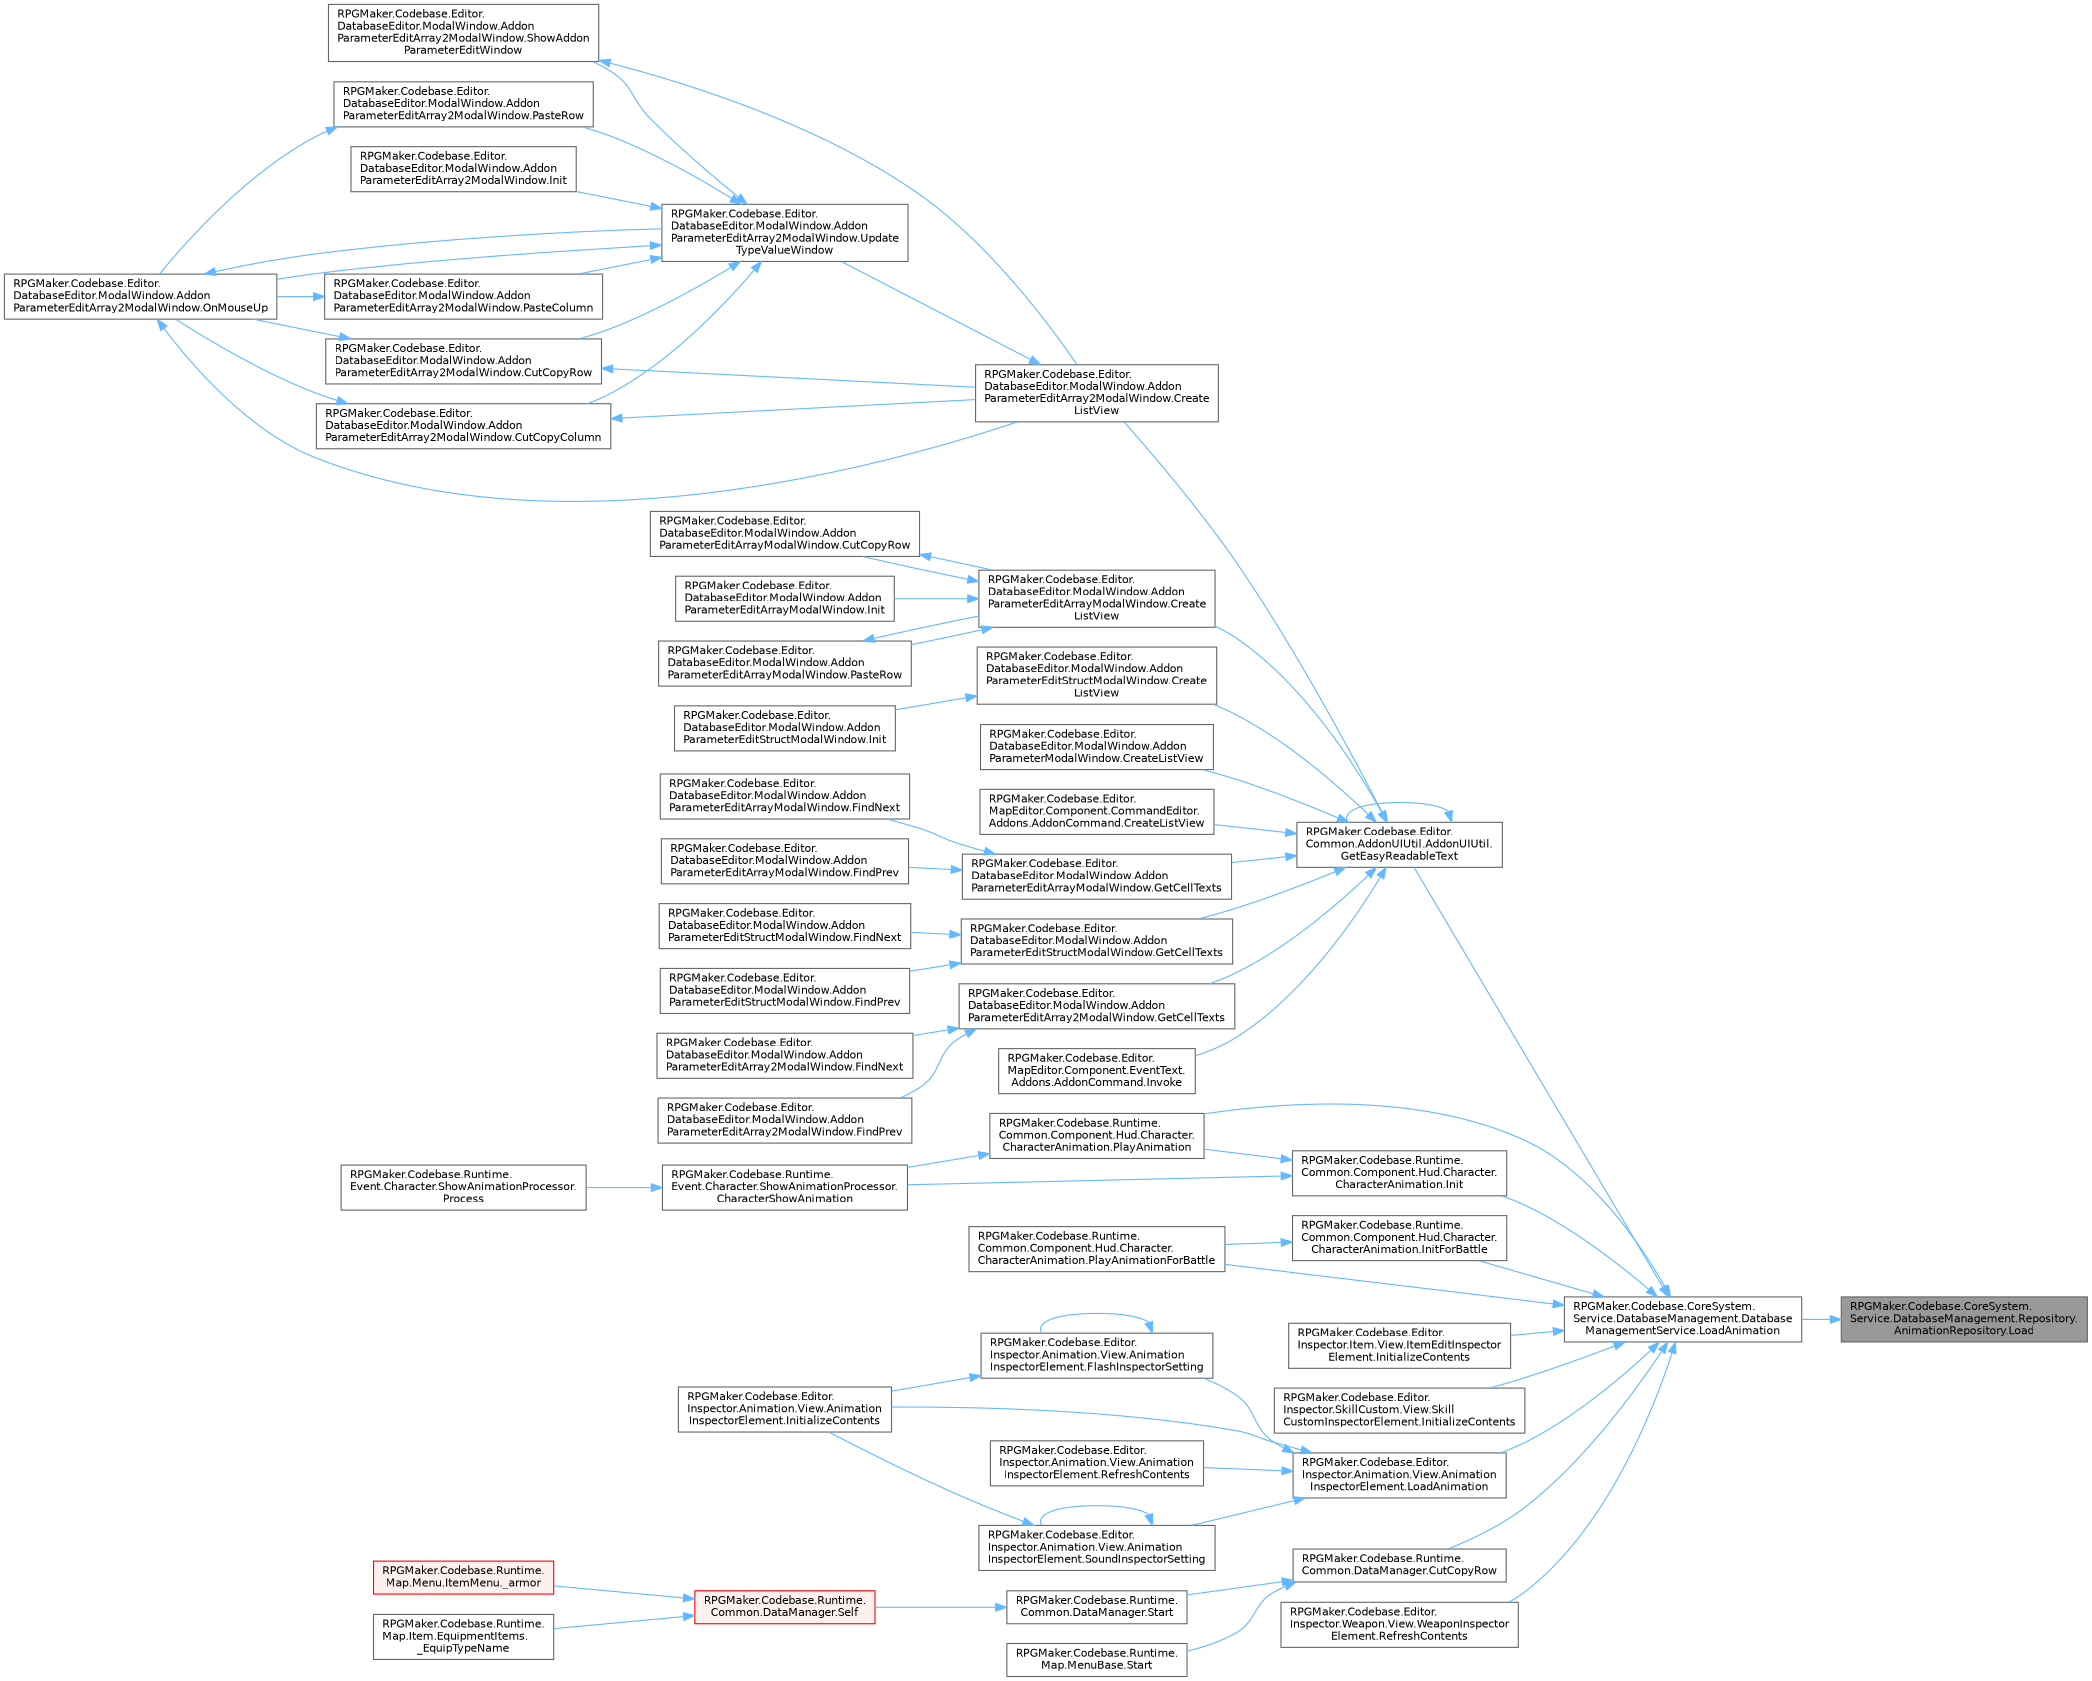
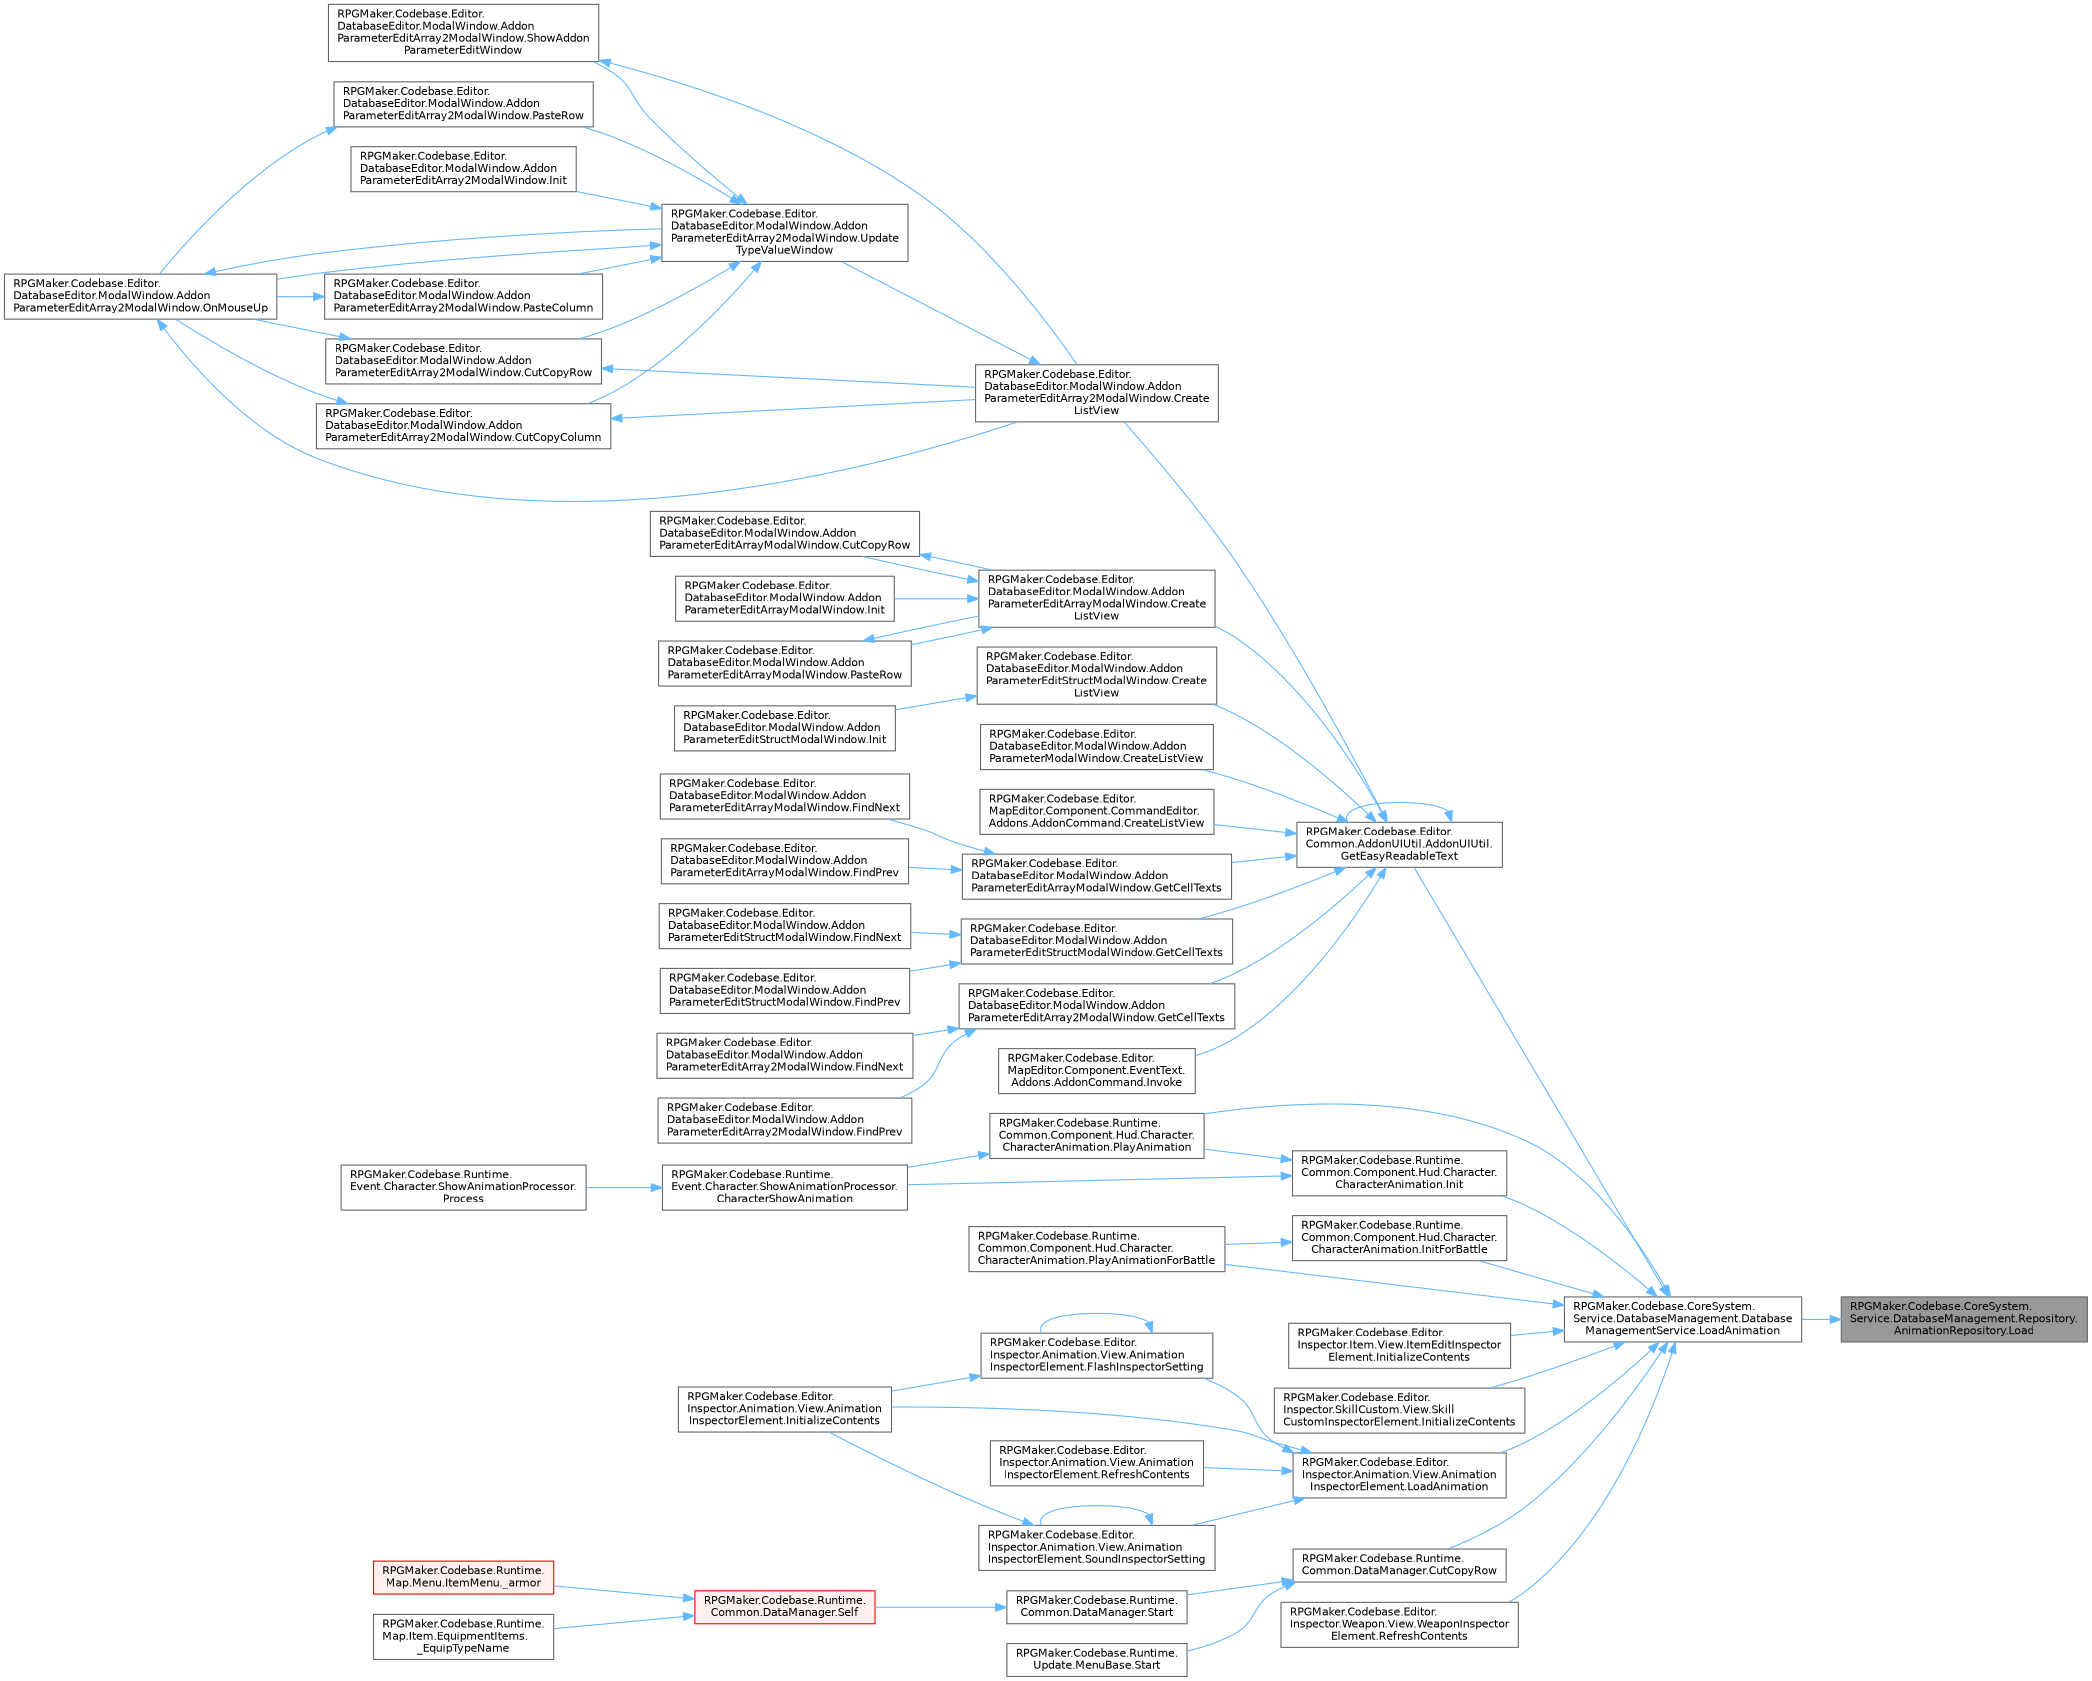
node "RPGMaker.Codebase.Runtime. Map.MenuBase.Start": label "RPGMaker.Codebase.Runtime. Map.MenuBase.Start" -> "RPGMaker.Codebase.Runtime. Update.MenuBase.Start"
